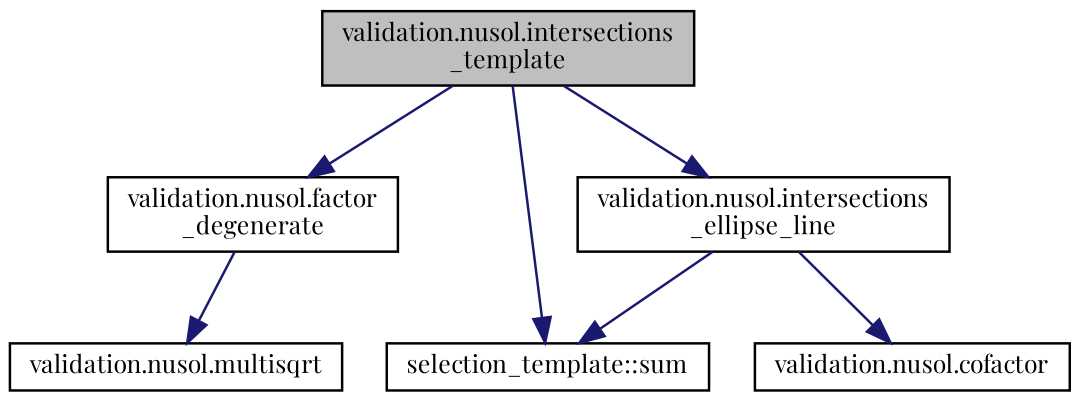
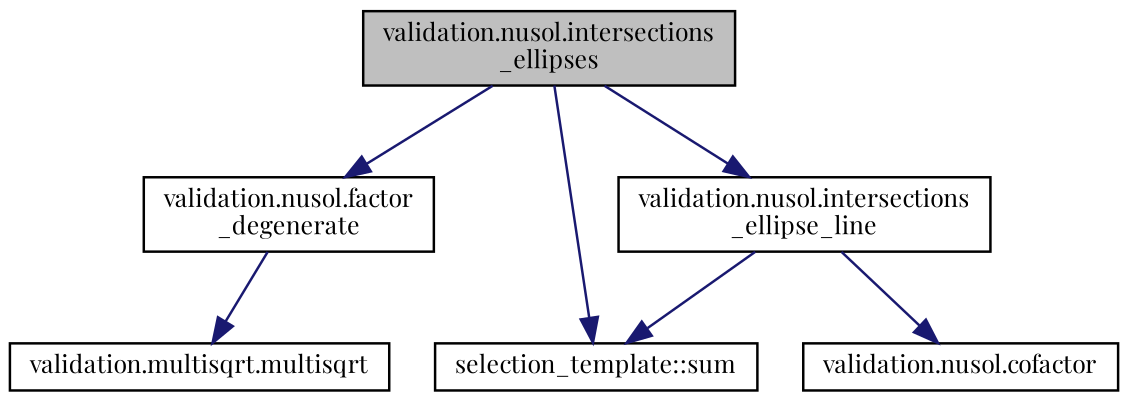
node "validation.nusol.intersections _template": label "validation.nusol.intersections _template" -> "validation.nusol.intersections _ellipses"
node "validation.nusol.multisqrt": label "validation.nusol.multisqrt" -> "validation.multisqrt.multisqrt"
